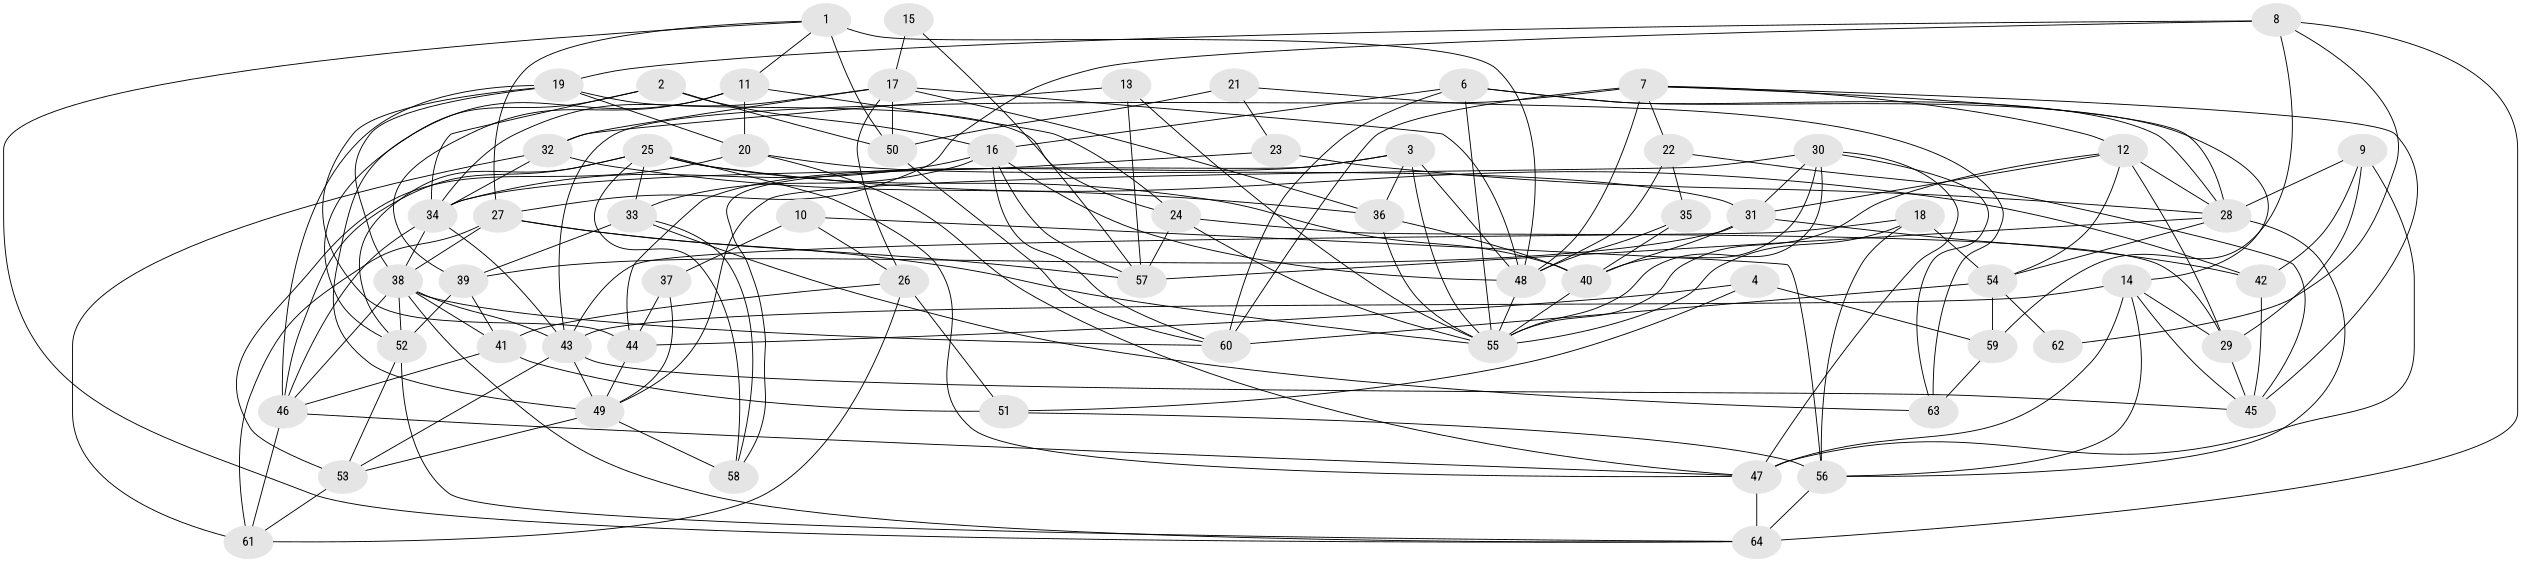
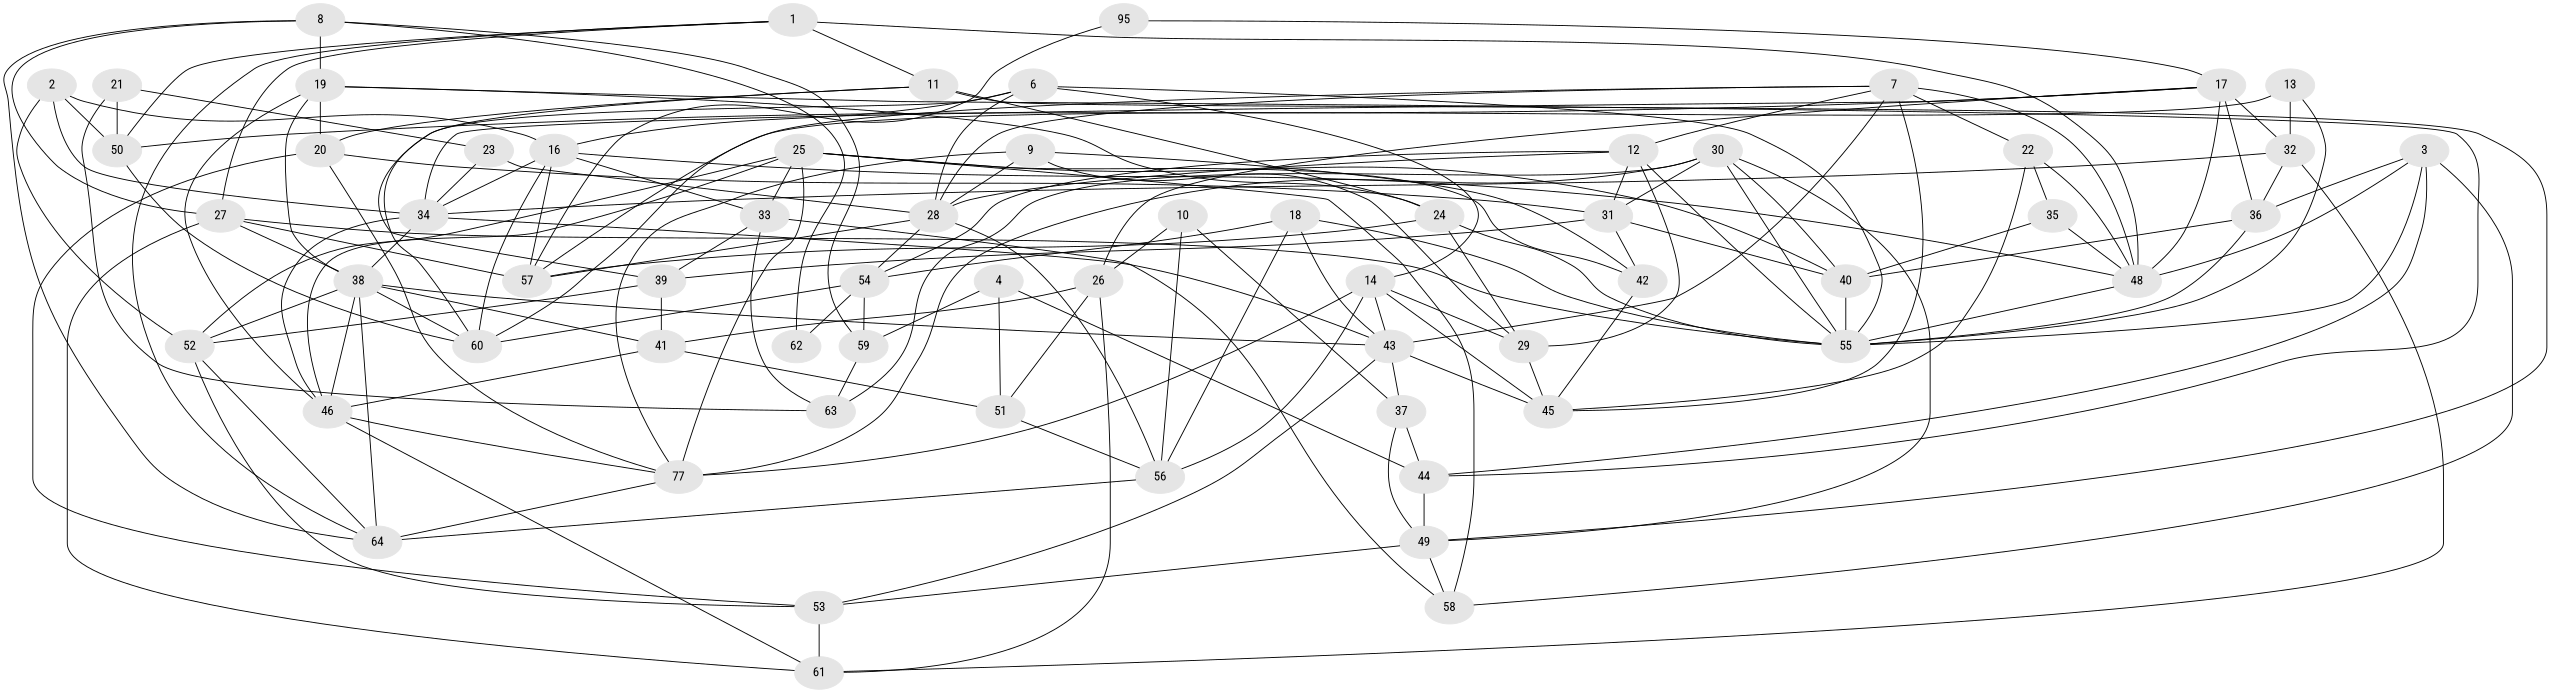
node "15": label "15" -> "95"
edge "43" -- "49": now "43" -- "37"
node "47": label "47" -> "77"
